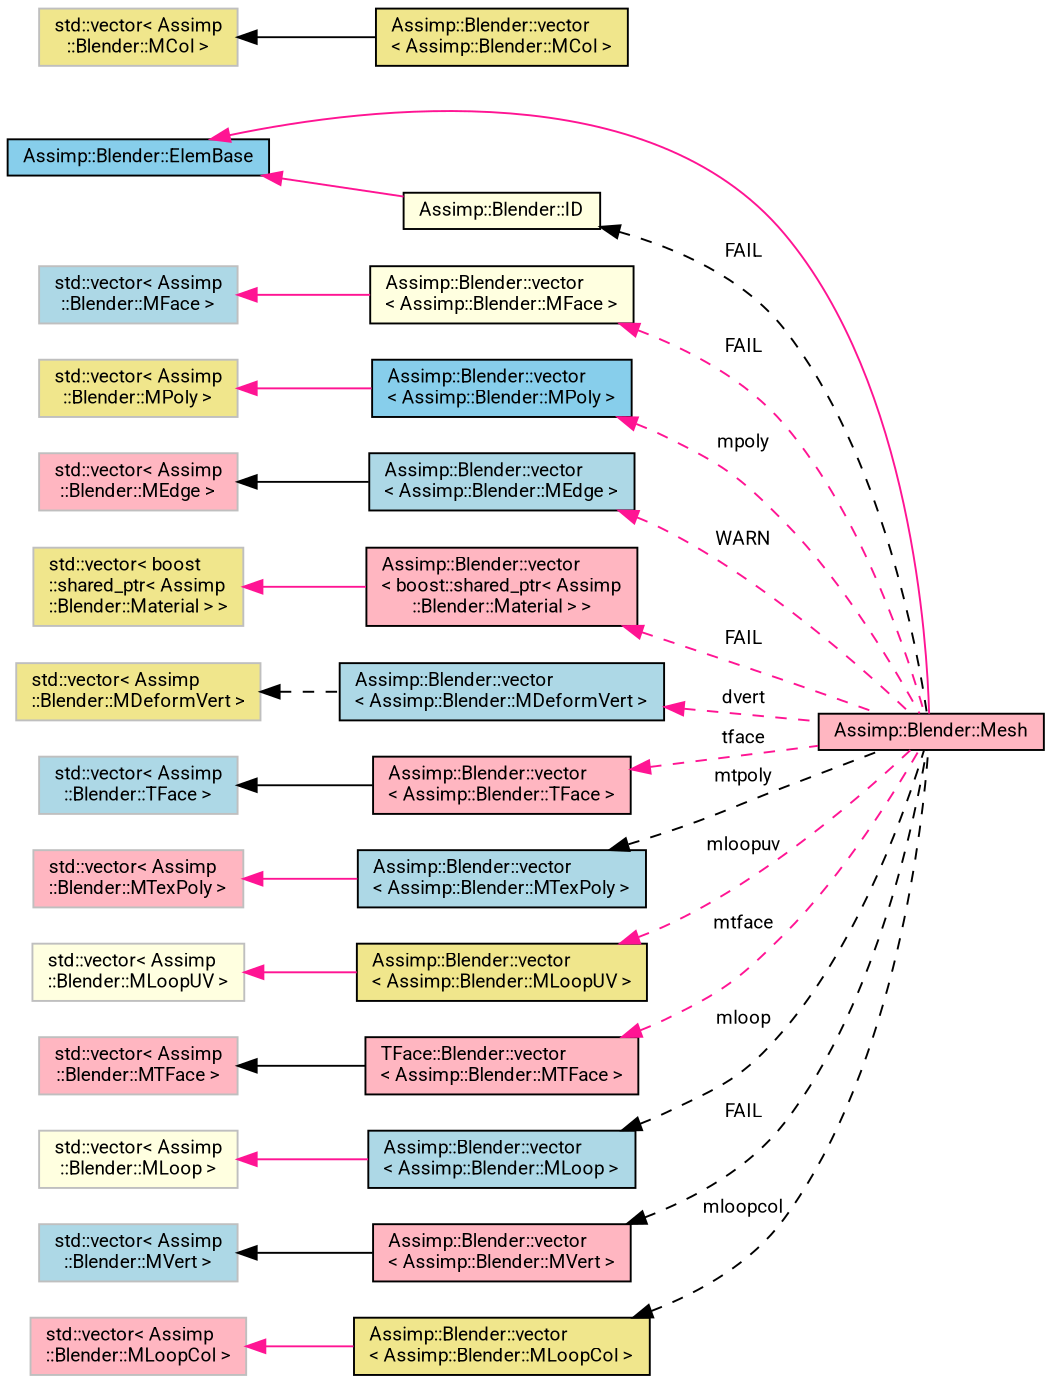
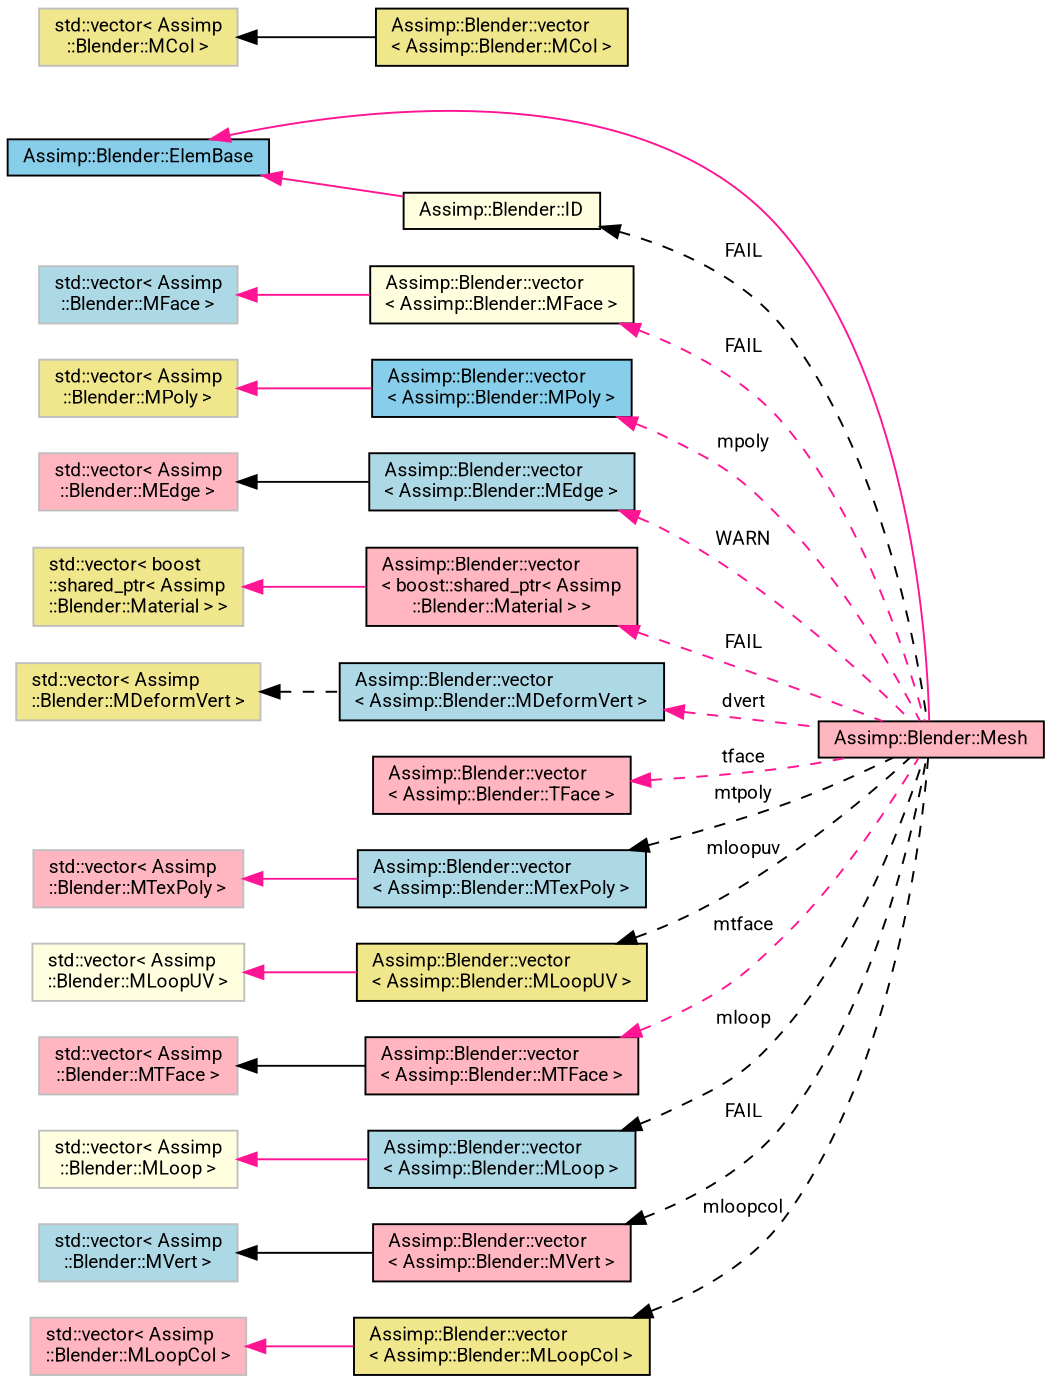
node "std::vector< Assimp ::Blender::TFace >": removed
edge "Assimp::Blender::Mesh" -> "Assimp::Blender::vector < Assimp::Blender::MLoopUV >": color deeppink -> black
node "TFace::Blender::vector < Assimp::Blender::MTFace >": label "TFace::Blender::vector < Assimp::Blender::MTFace >" -> "Assimp::Blender::vector < Assimp::Blender::MTFace >"
